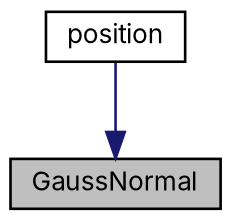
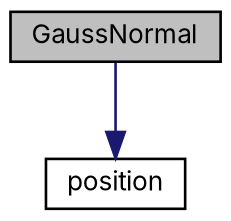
edge "position" -> "GaussNormal": reversed
